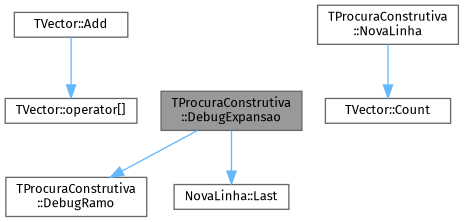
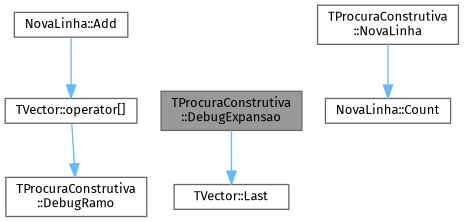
node "TVector::Add": label "TVector::Add" -> "NovaLinha::Add"
node "TVector::Count": label "TVector::Count" -> "NovaLinha::Count"
edge "TProcuraConstrutiva ::DebugExpansao" -> "TProcuraConstrutiva ::DebugRamo": now "TVector::operator[]" -> "TProcuraConstrutiva ::DebugRamo"
node "NovaLinha::Last": label "NovaLinha::Last" -> "TVector::Last"
